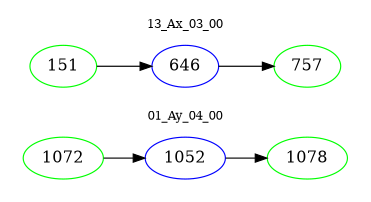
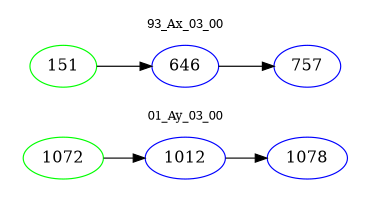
cluster "13_Ax_03_00": label "13_Ax_03_00" -> "93_Ax_03_00"
node "757": color green -> blue
cluster "01_Ay_04_00": label "01_Ay_04_00" -> "01_Ay_03_00"
node "1052": label "1052" -> "1012"
node "1078": color green -> blue
